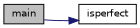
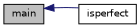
edge "main" -> "isperfect": reversed
